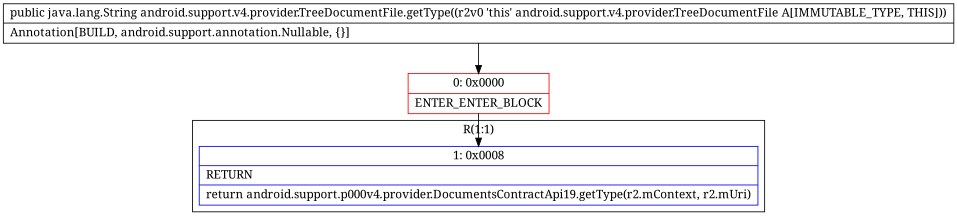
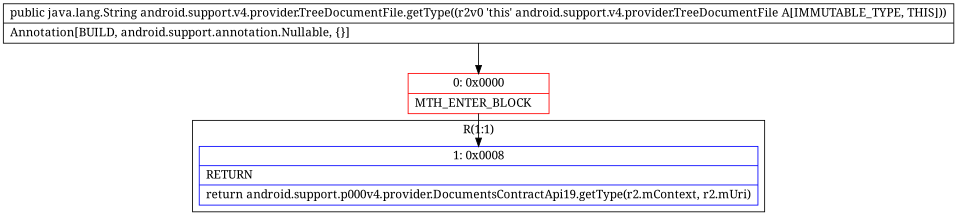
node "0: 0x0000": text "ENTER_ENTER_BLOCK" -> "MTH_ENTER_BLOCK"
